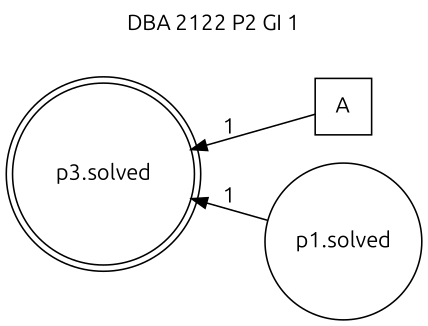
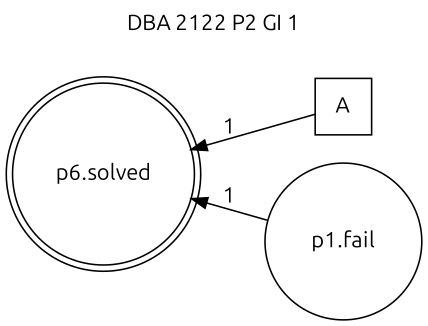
node "p3.solved": label "p3.solved" -> "p6.solved"
node "p1.solved": label "p1.solved" -> "p1.fail"
